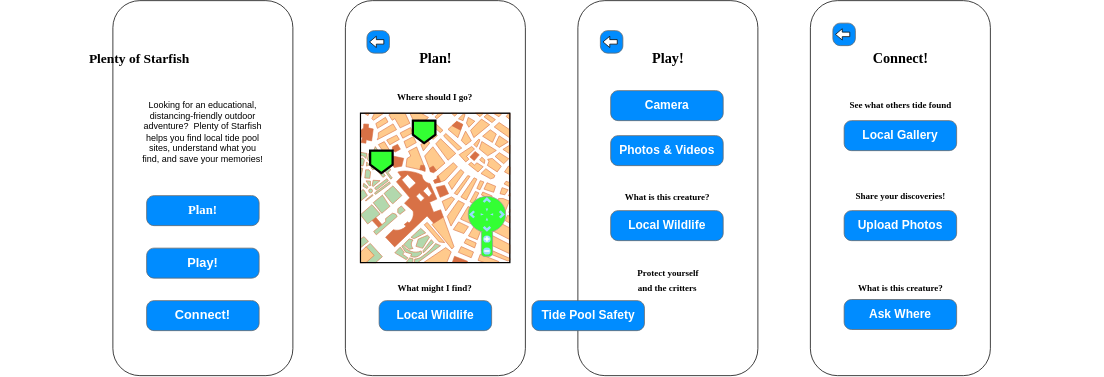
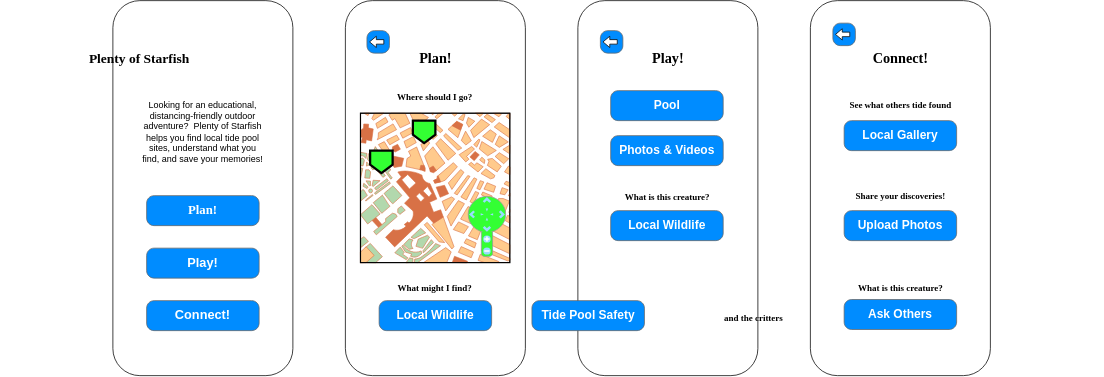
node "Camera": label "Camera" -> "Pool"
node "Protect yourself": removed
node "and the critters": moved (667, 285) -> (753, 315)
node "Ask Where": label "Ask Where" -> "Ask Others"
